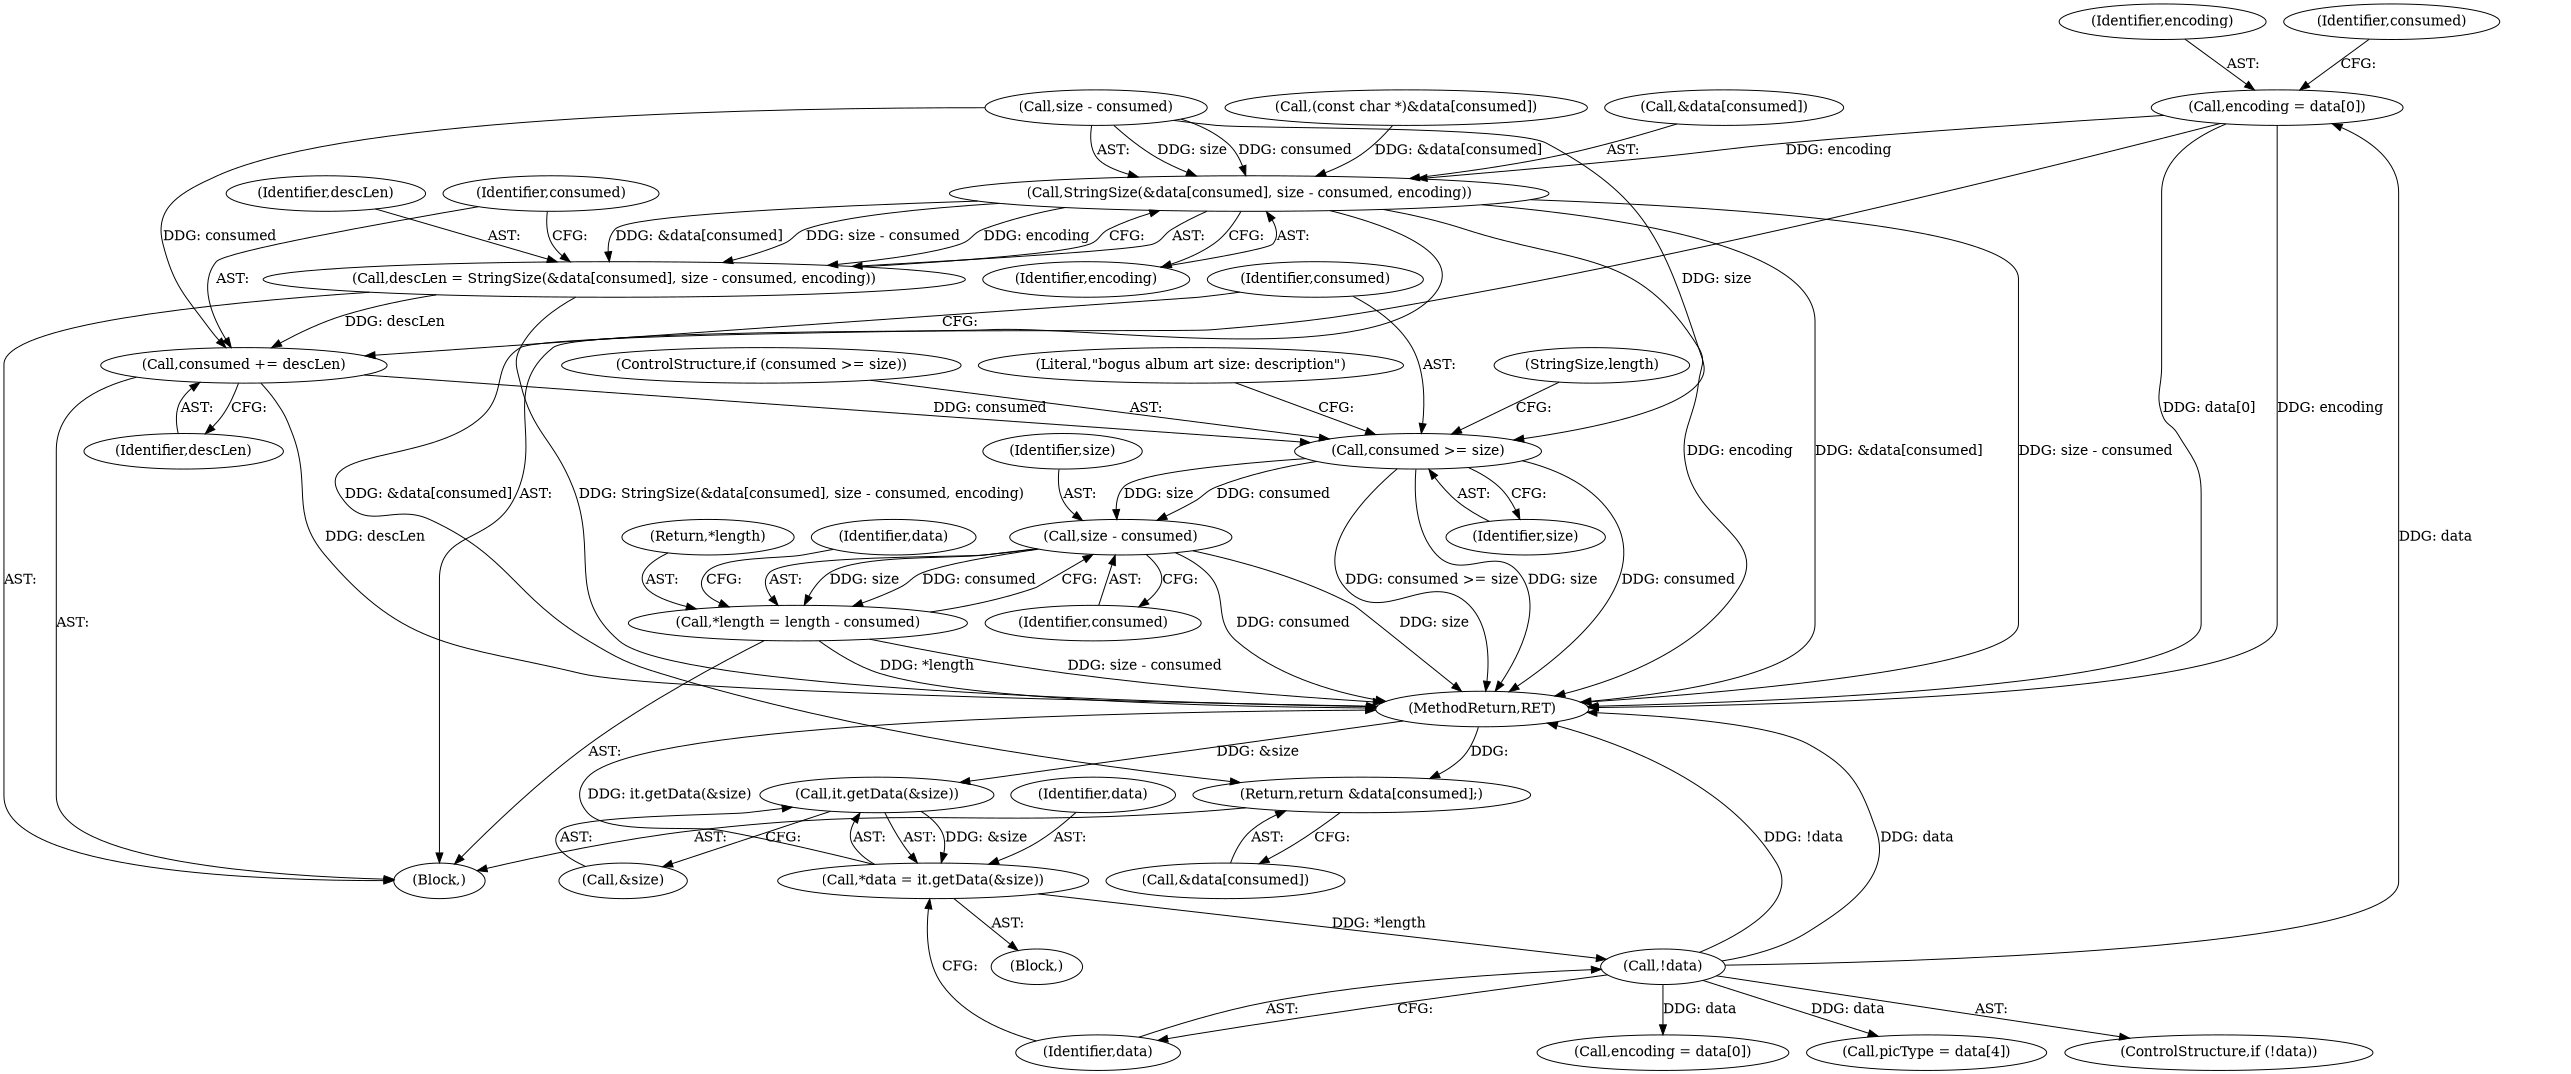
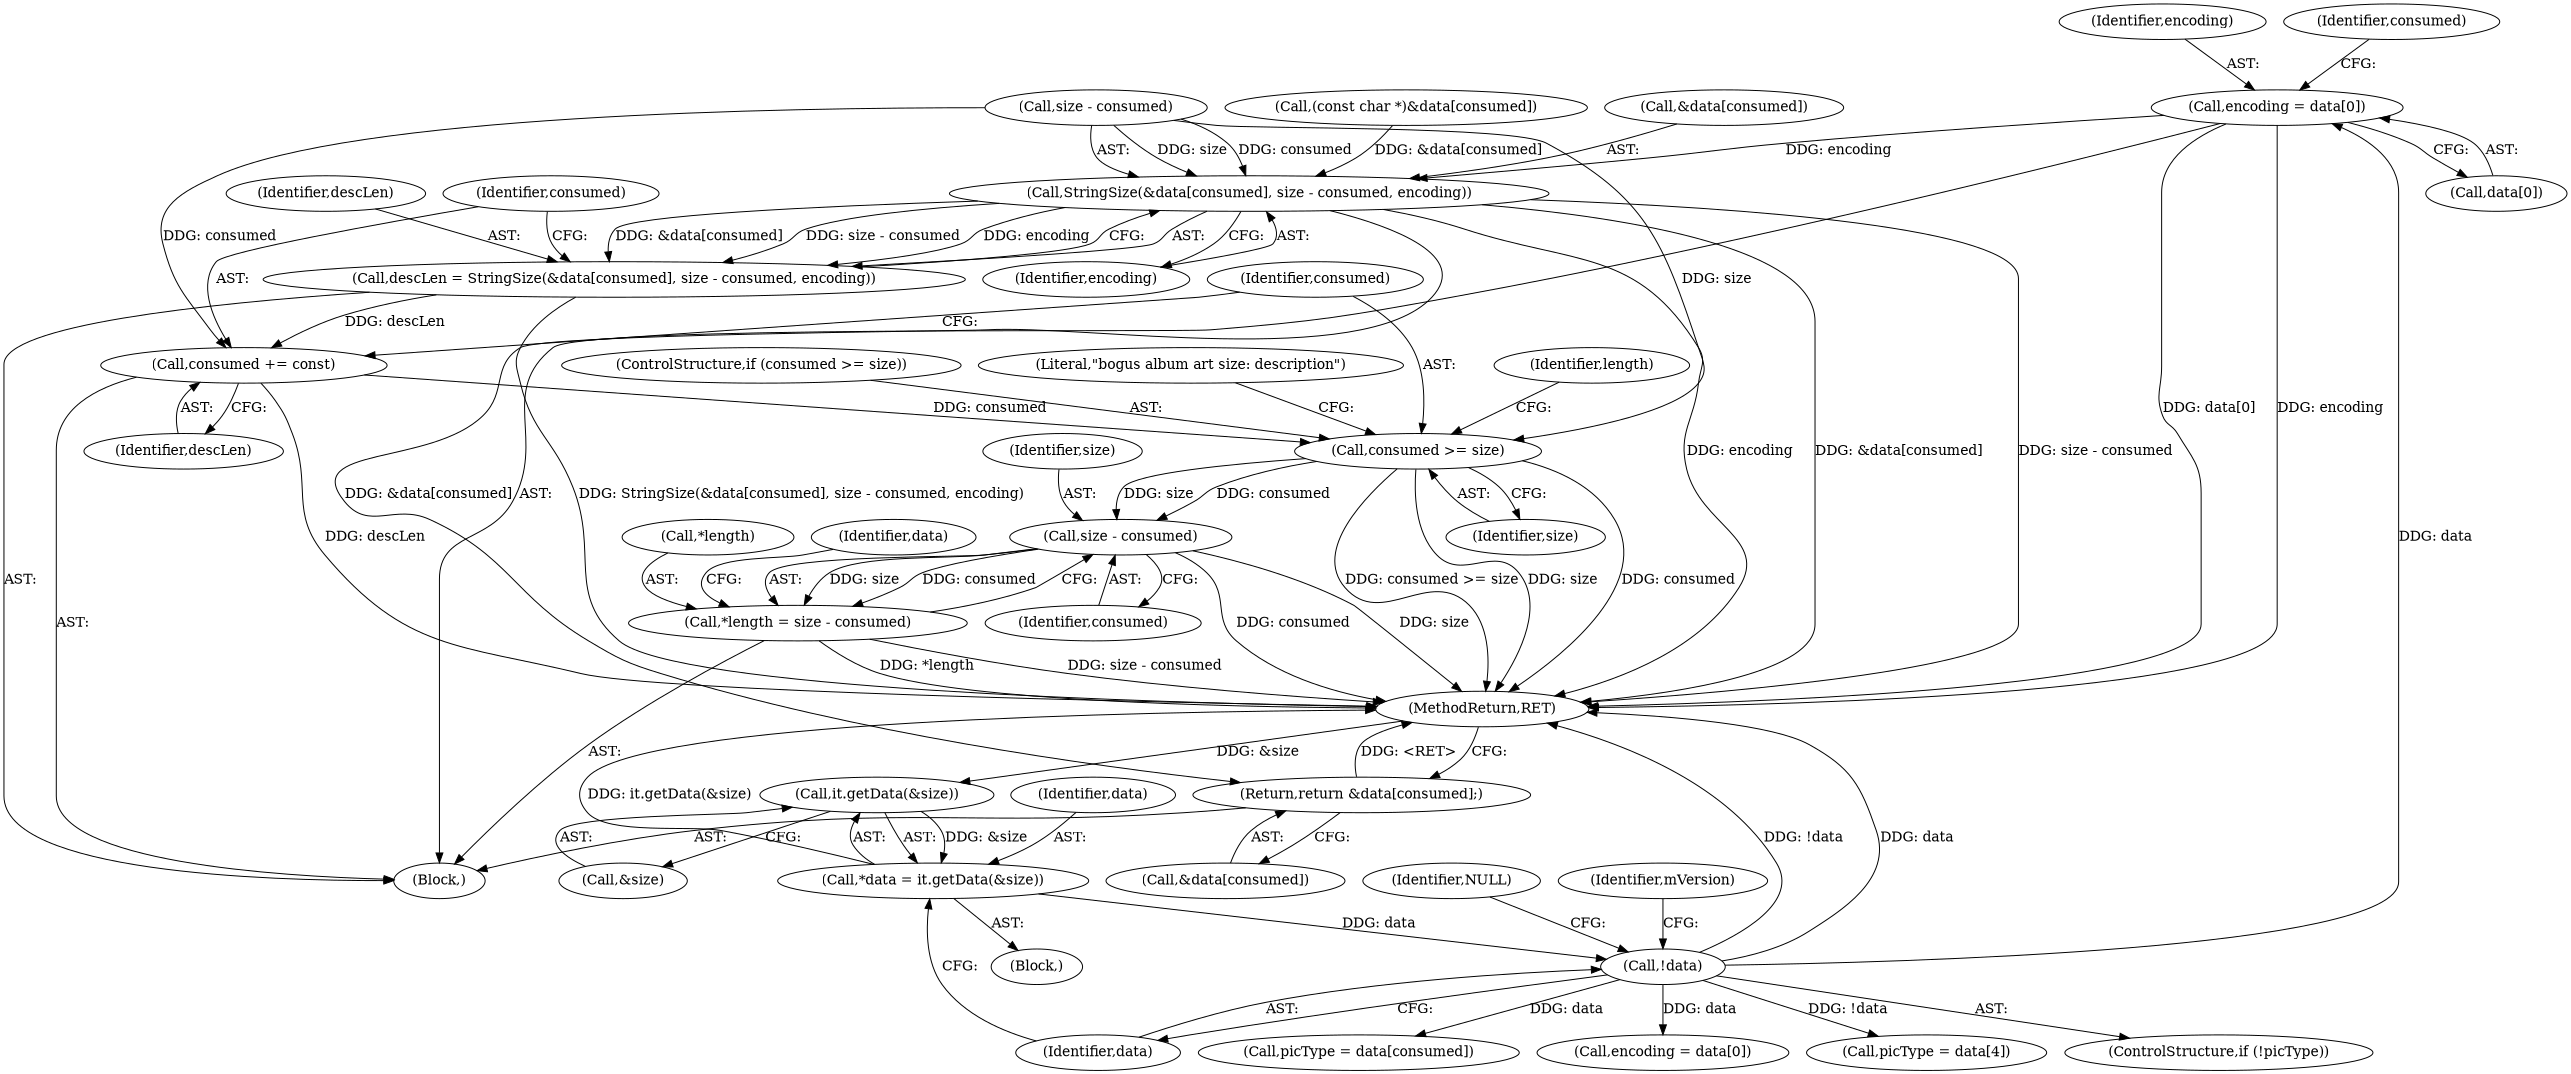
node "(Call,data[0])": added
node "(Call,consumed += descLen)": label "(Call,consumed += descLen)" -> "(Call,consumed += const)"
node "(StringSize,length)": label "(StringSize,length)" -> "(Identifier,length)"
node "(Return,*length)": label "(Return,*length)" -> "(Call,*length)"
node "(Call,*length = length - consumed)": label "(Call,*length = length - consumed)" -> "(Call,*length = size - consumed)"
edge "(Return,return &data[consumed];)" -> "(MethodReturn,RET)": added, label "DDG: <RET>"
edge "(MethodReturn,RET)" -> "(Return,return &data[consumed];)": label "DDG: " -> "CFG: "
node "(Identifier,NULL)": added
node "(Identifier,mVersion)": added
edge "(Call,*data = it.getData(&size))" -> "(Call,!data)": label "DDG: *length" -> "DDG: data"
edge "(Call,!data)" -> "(Call,picType = data[4])": label "DDG: data" -> "DDG: !data"
node "(Call,picType = data[consumed])": added
node "(ControlStructure,if (!data))": label "(ControlStructure,if (!data))" -> "(ControlStructure,if (!picType))"
